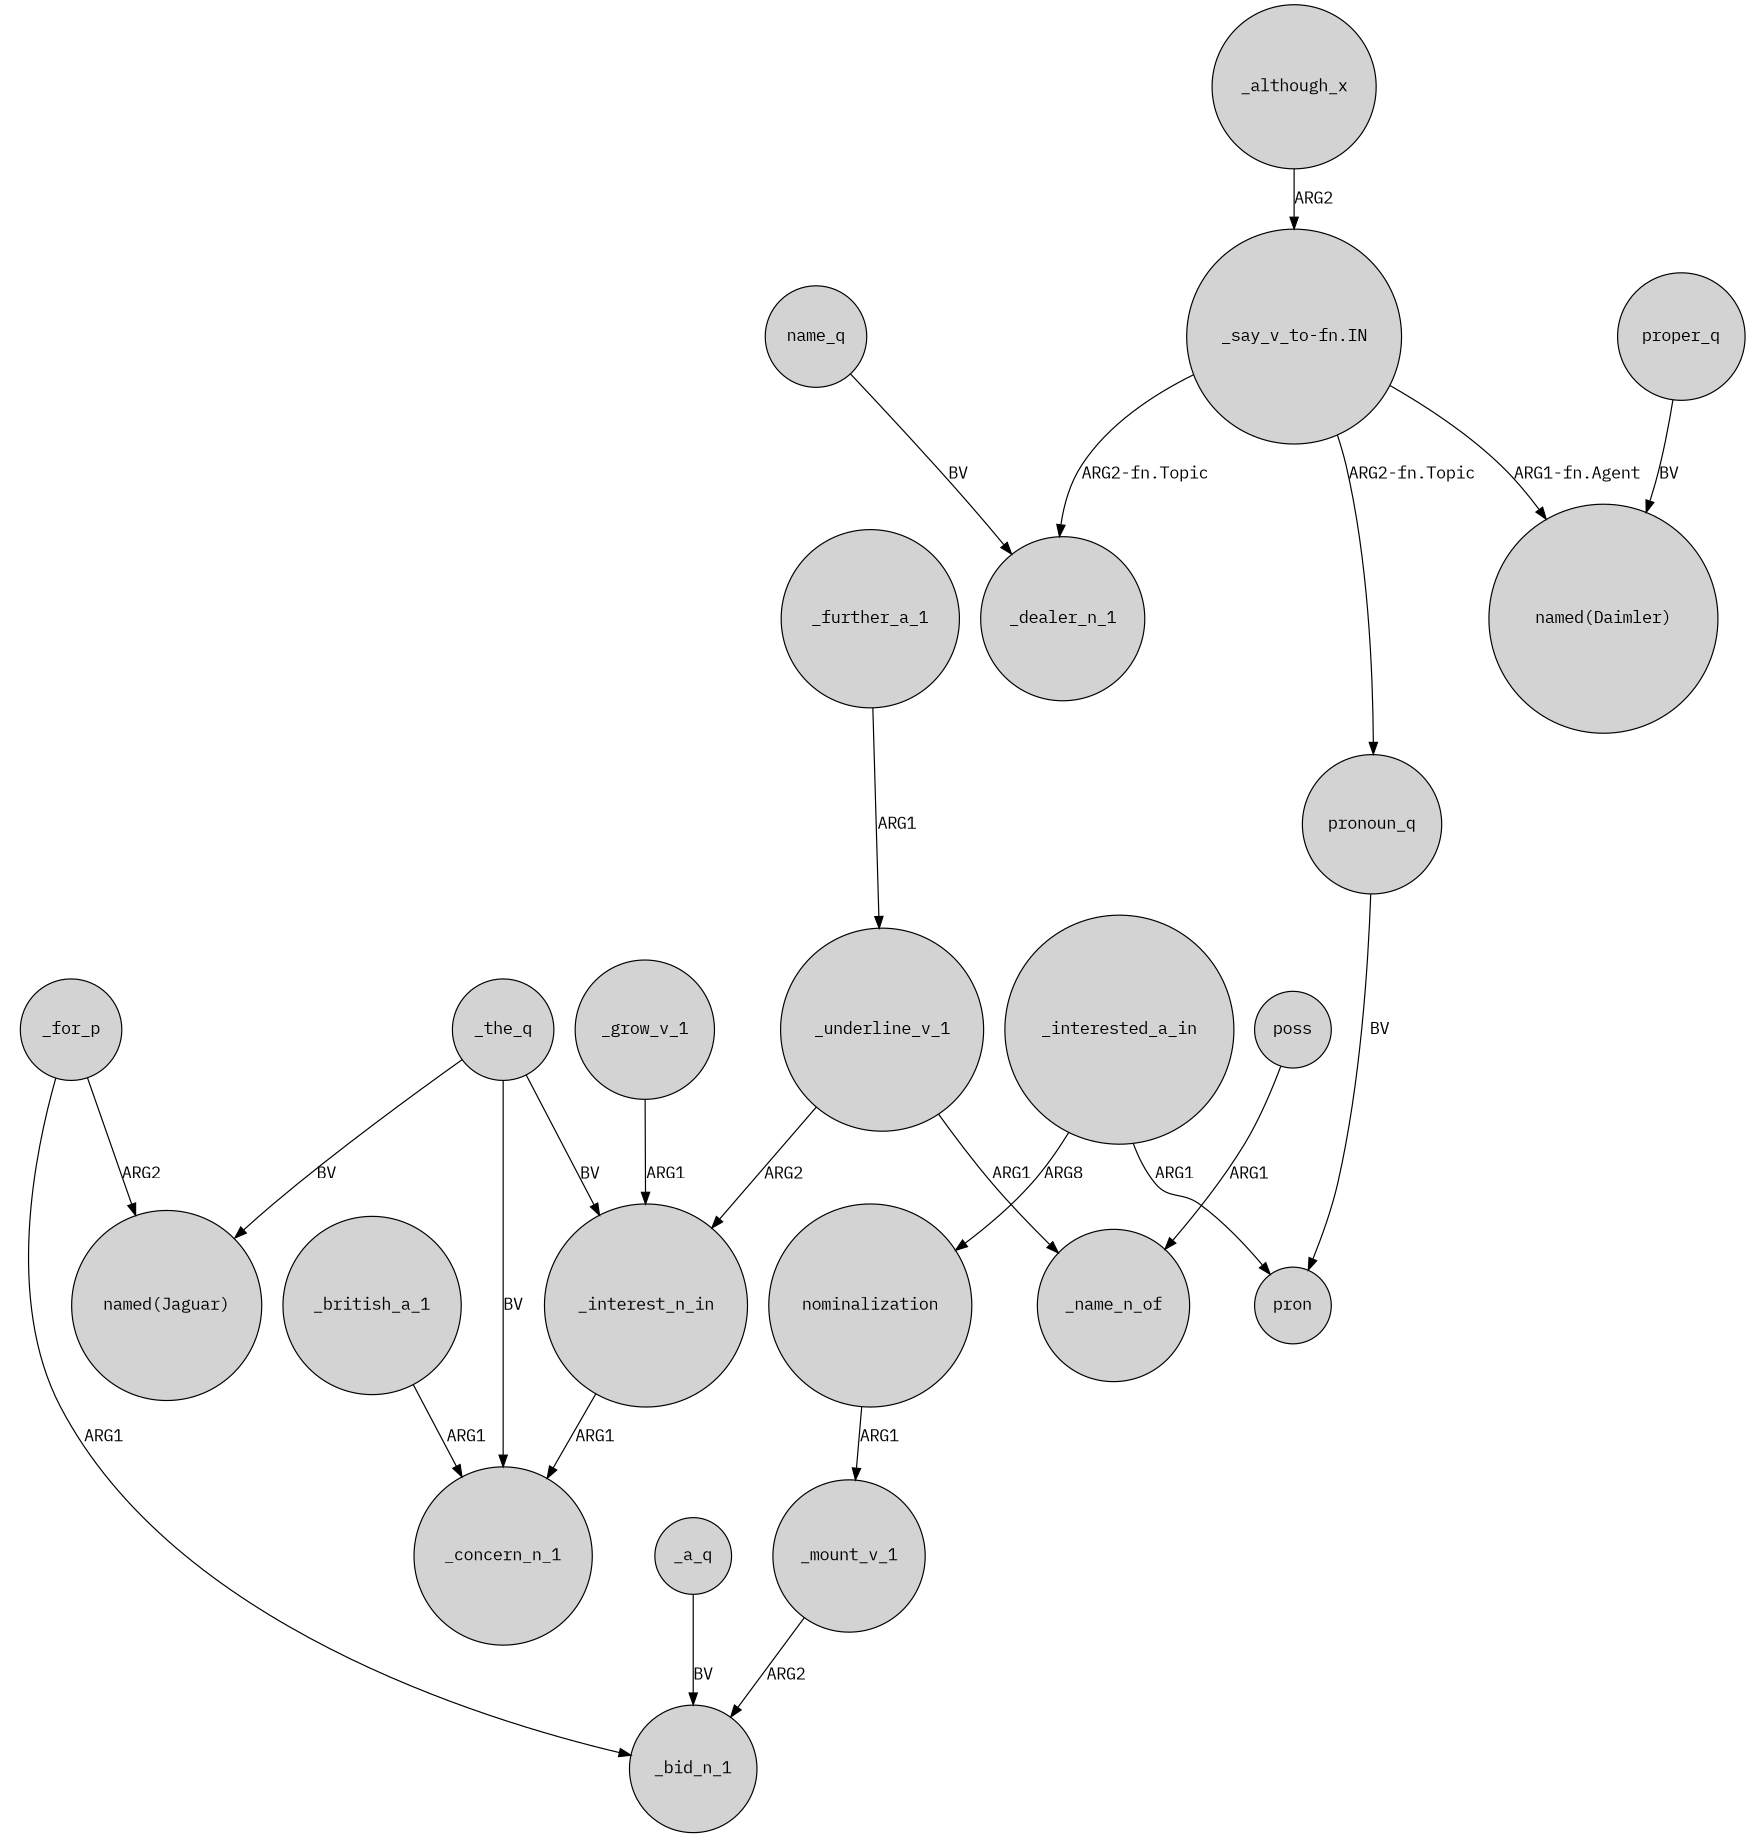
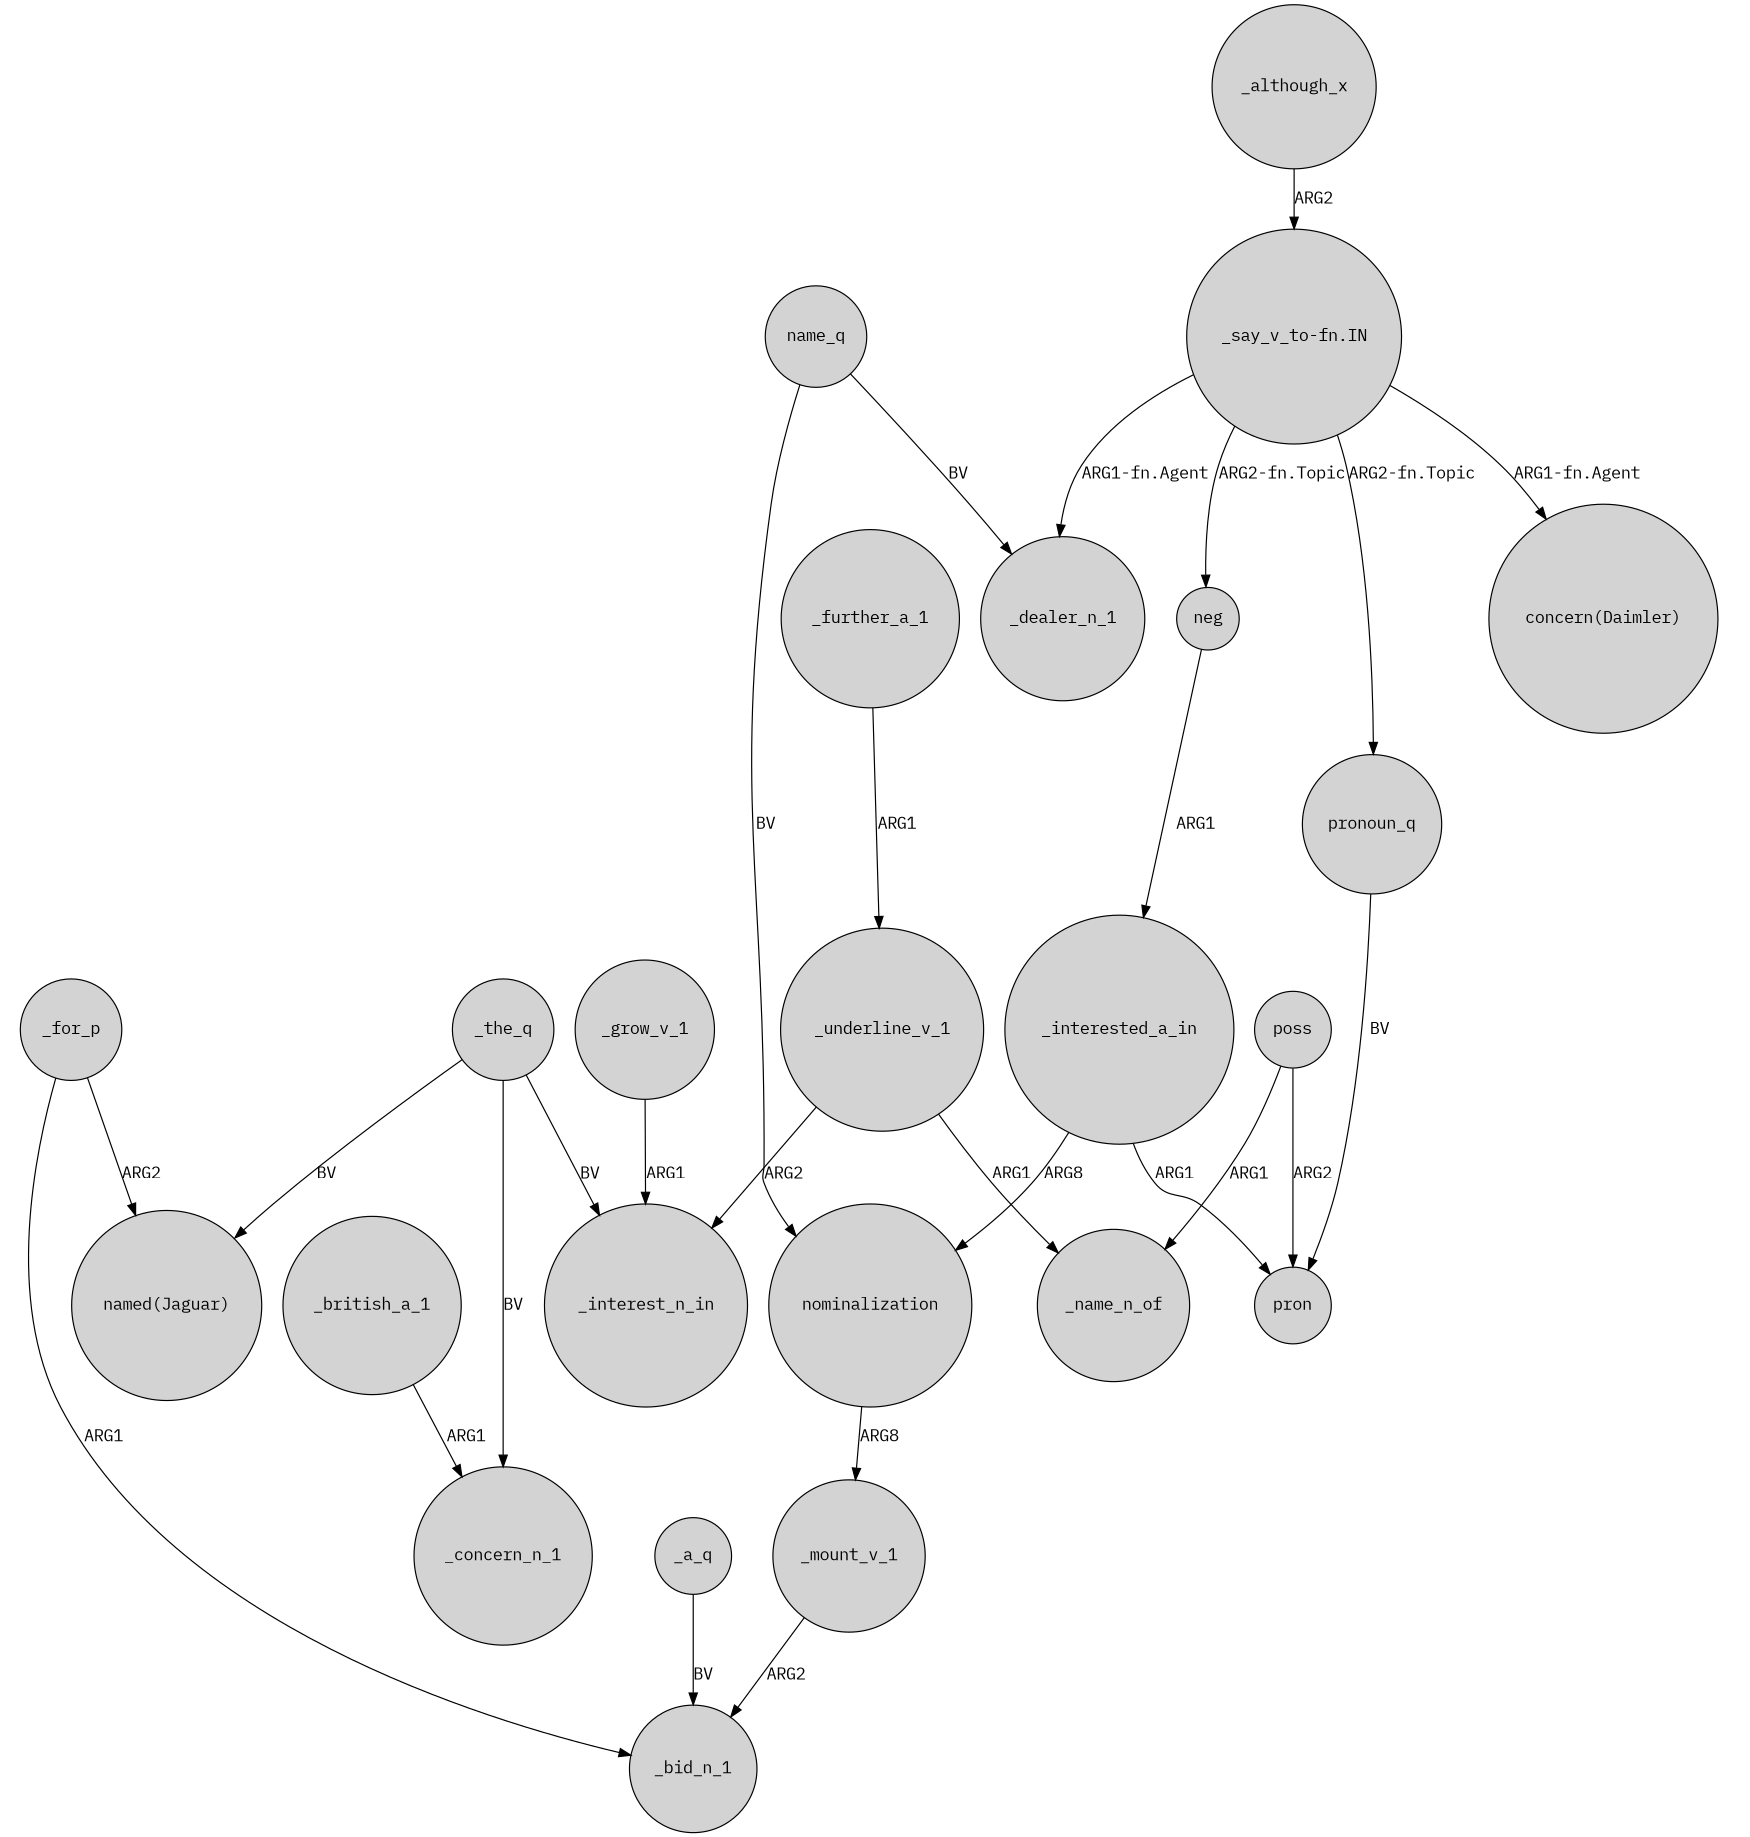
node "proper_q": removed
edge "_say_v_to-fn.IN" -> "_dealer_n_1": label "ARG2-fn.Topic" -> "ARG1-fn.Agent"
node "neg": added
node "named(Daimler)": label "named(Daimler)" -> "concern(Daimler)"
edge "name_q" -> "nominalization": added, label "BV"
edge "poss" -> "pron": added, label "ARG2"
edge "_interest_n_in" -> "_concern_n_1": removed, label "ARG1"
edge "nominalization" -> "_mount_v_1": label "ARG1" -> "ARG8"
